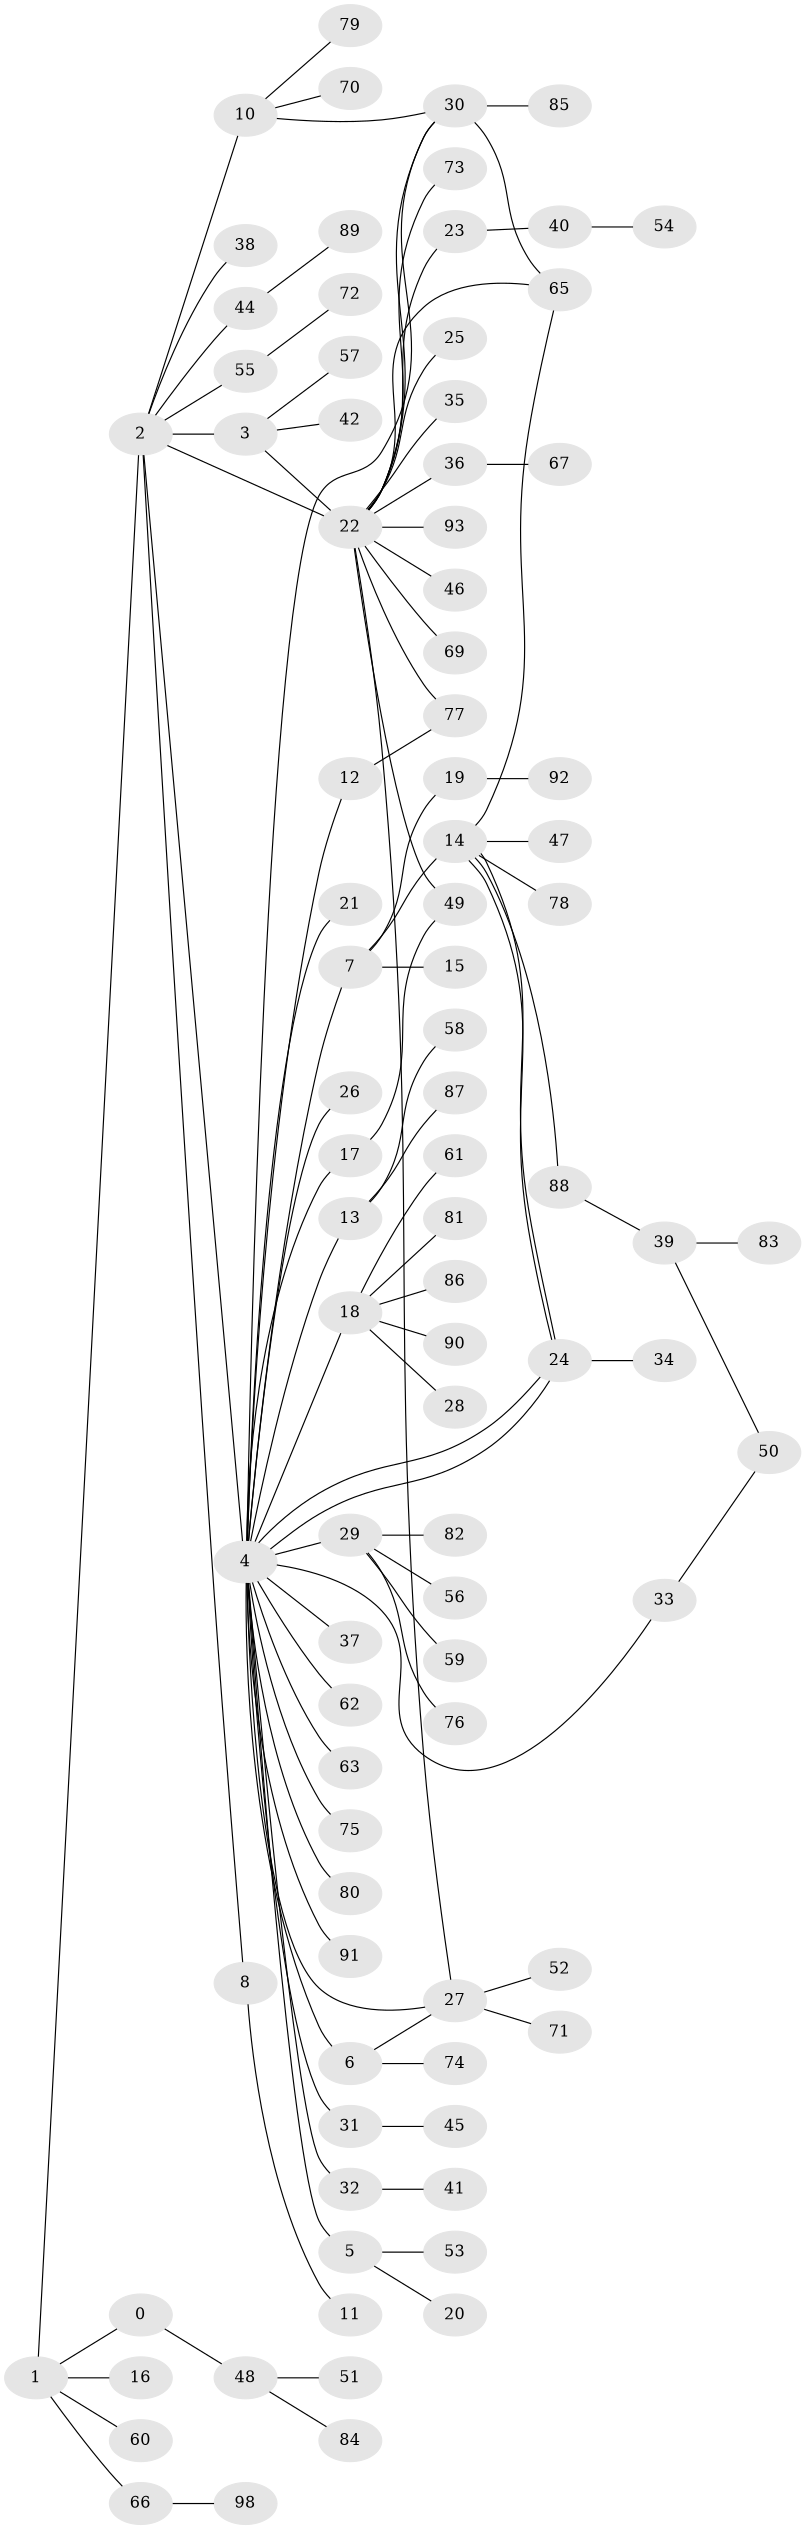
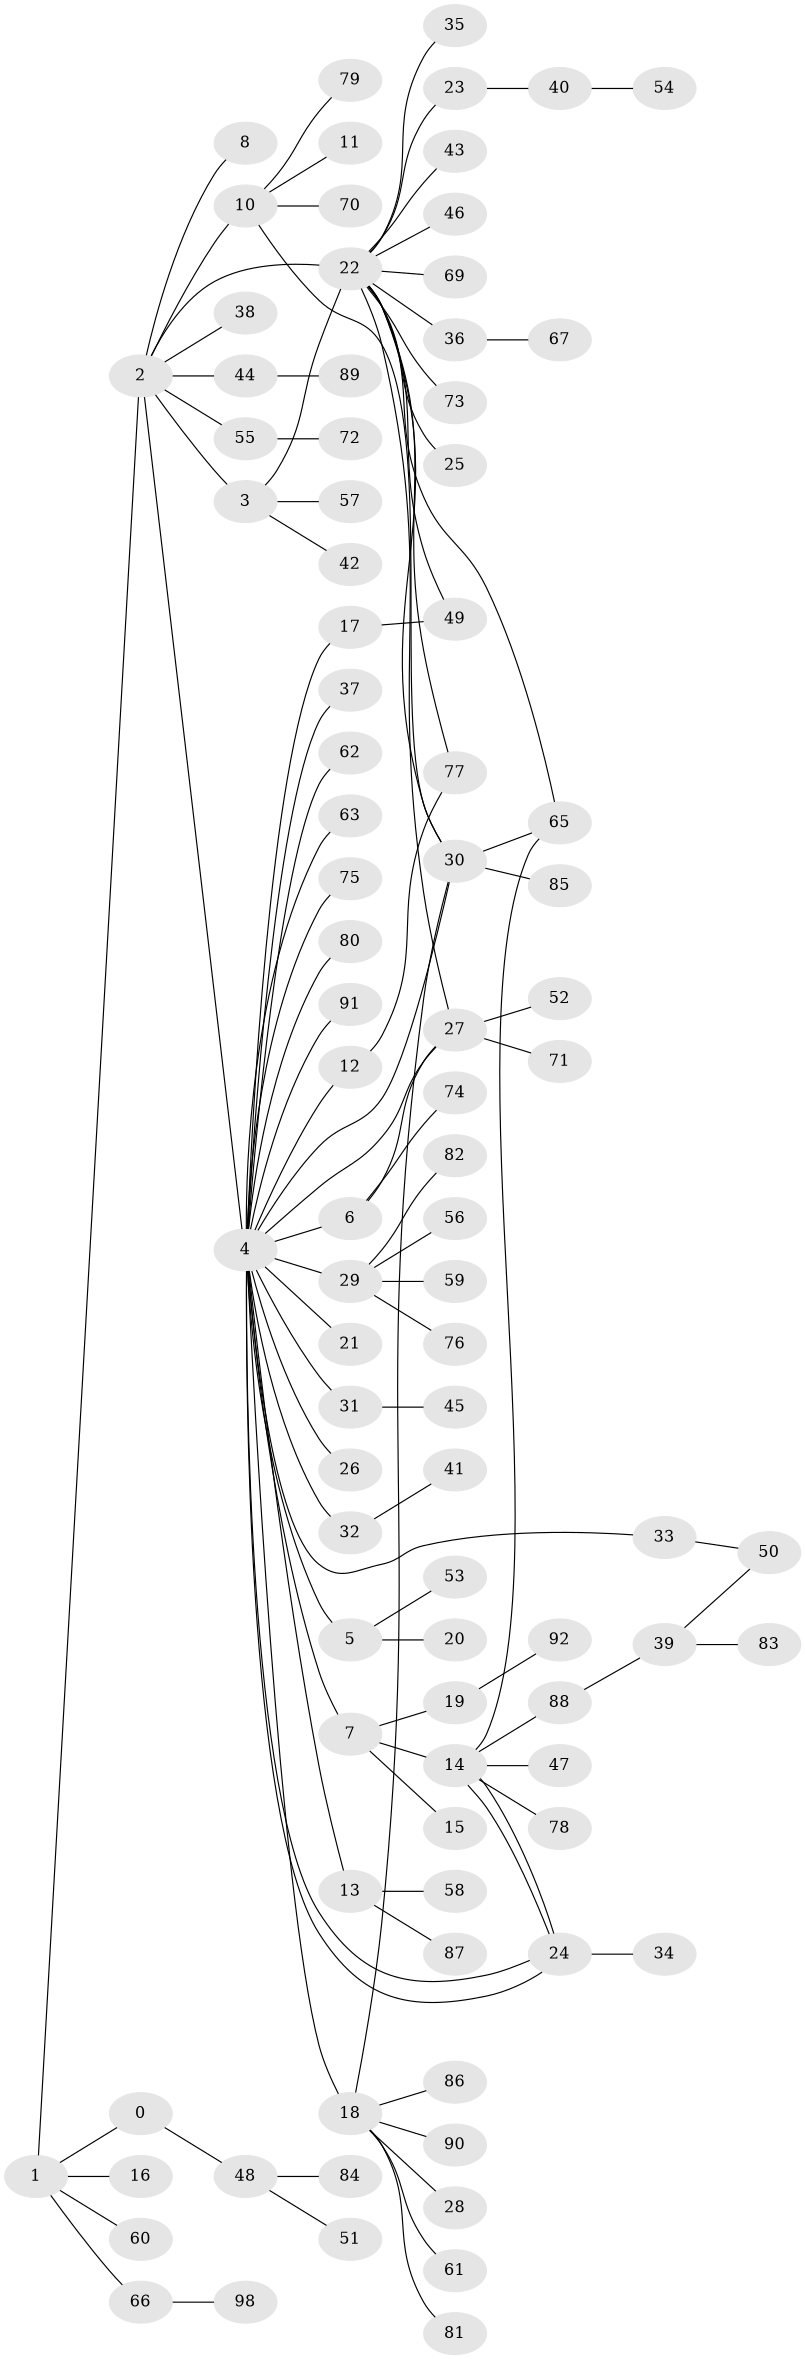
node "93": label "93" -> "43"
edge "30" -- "18": added
edge "8" -- "11": now "10" -- "11"
